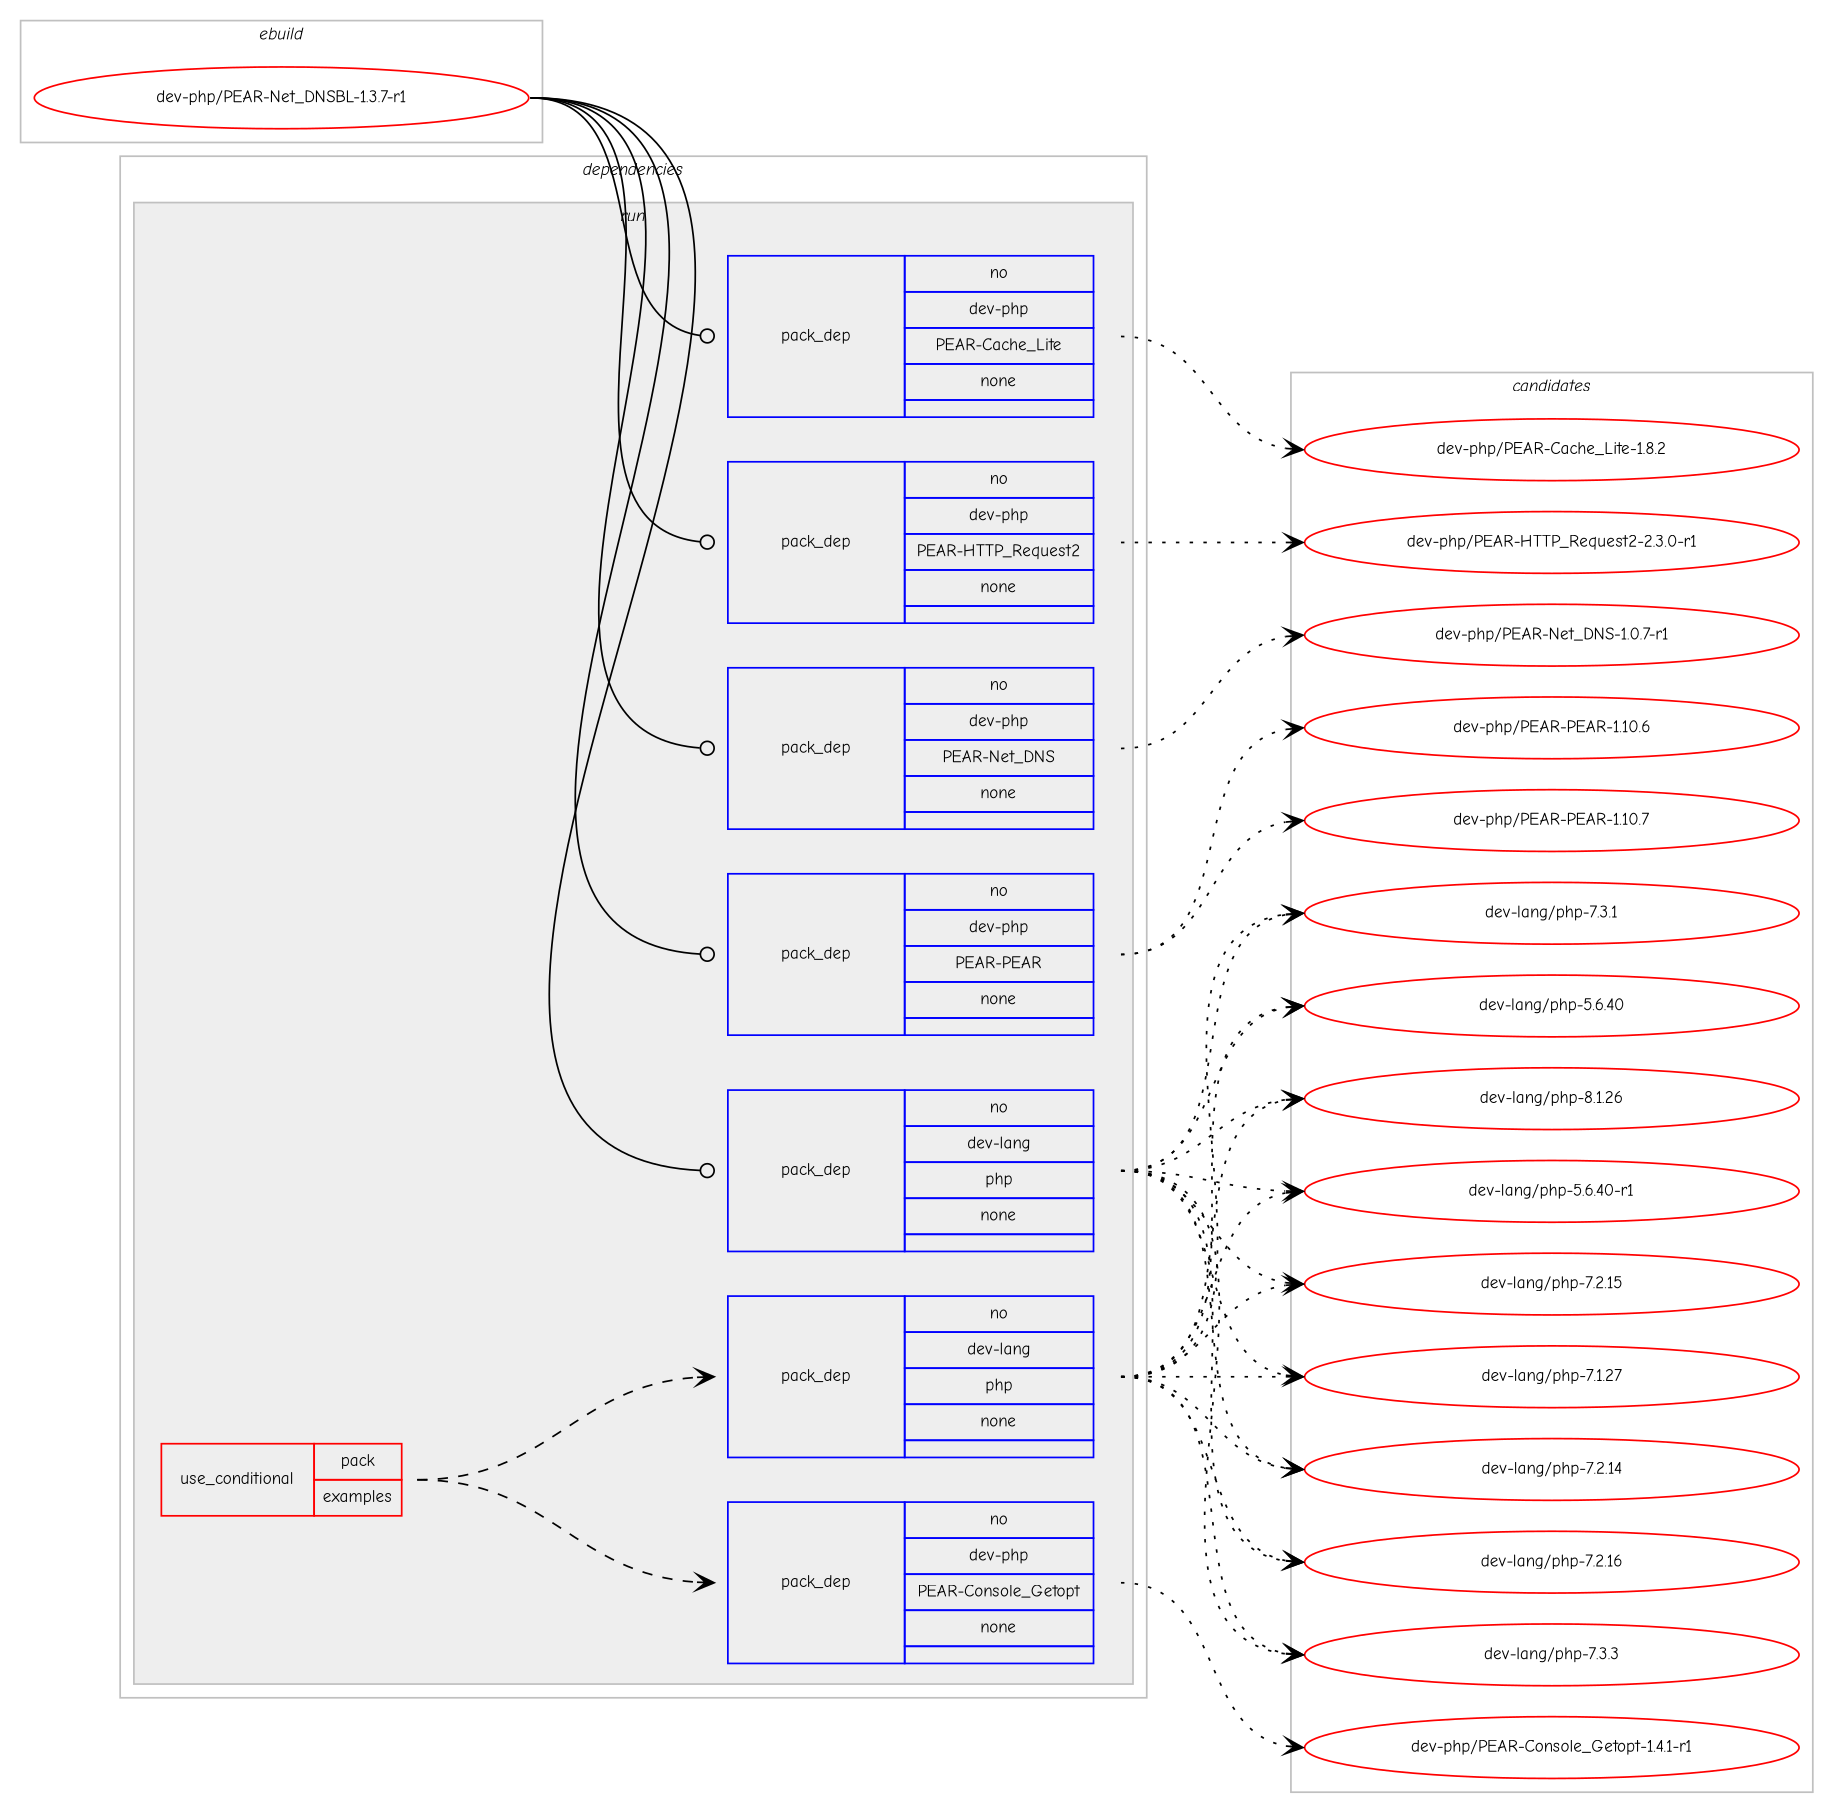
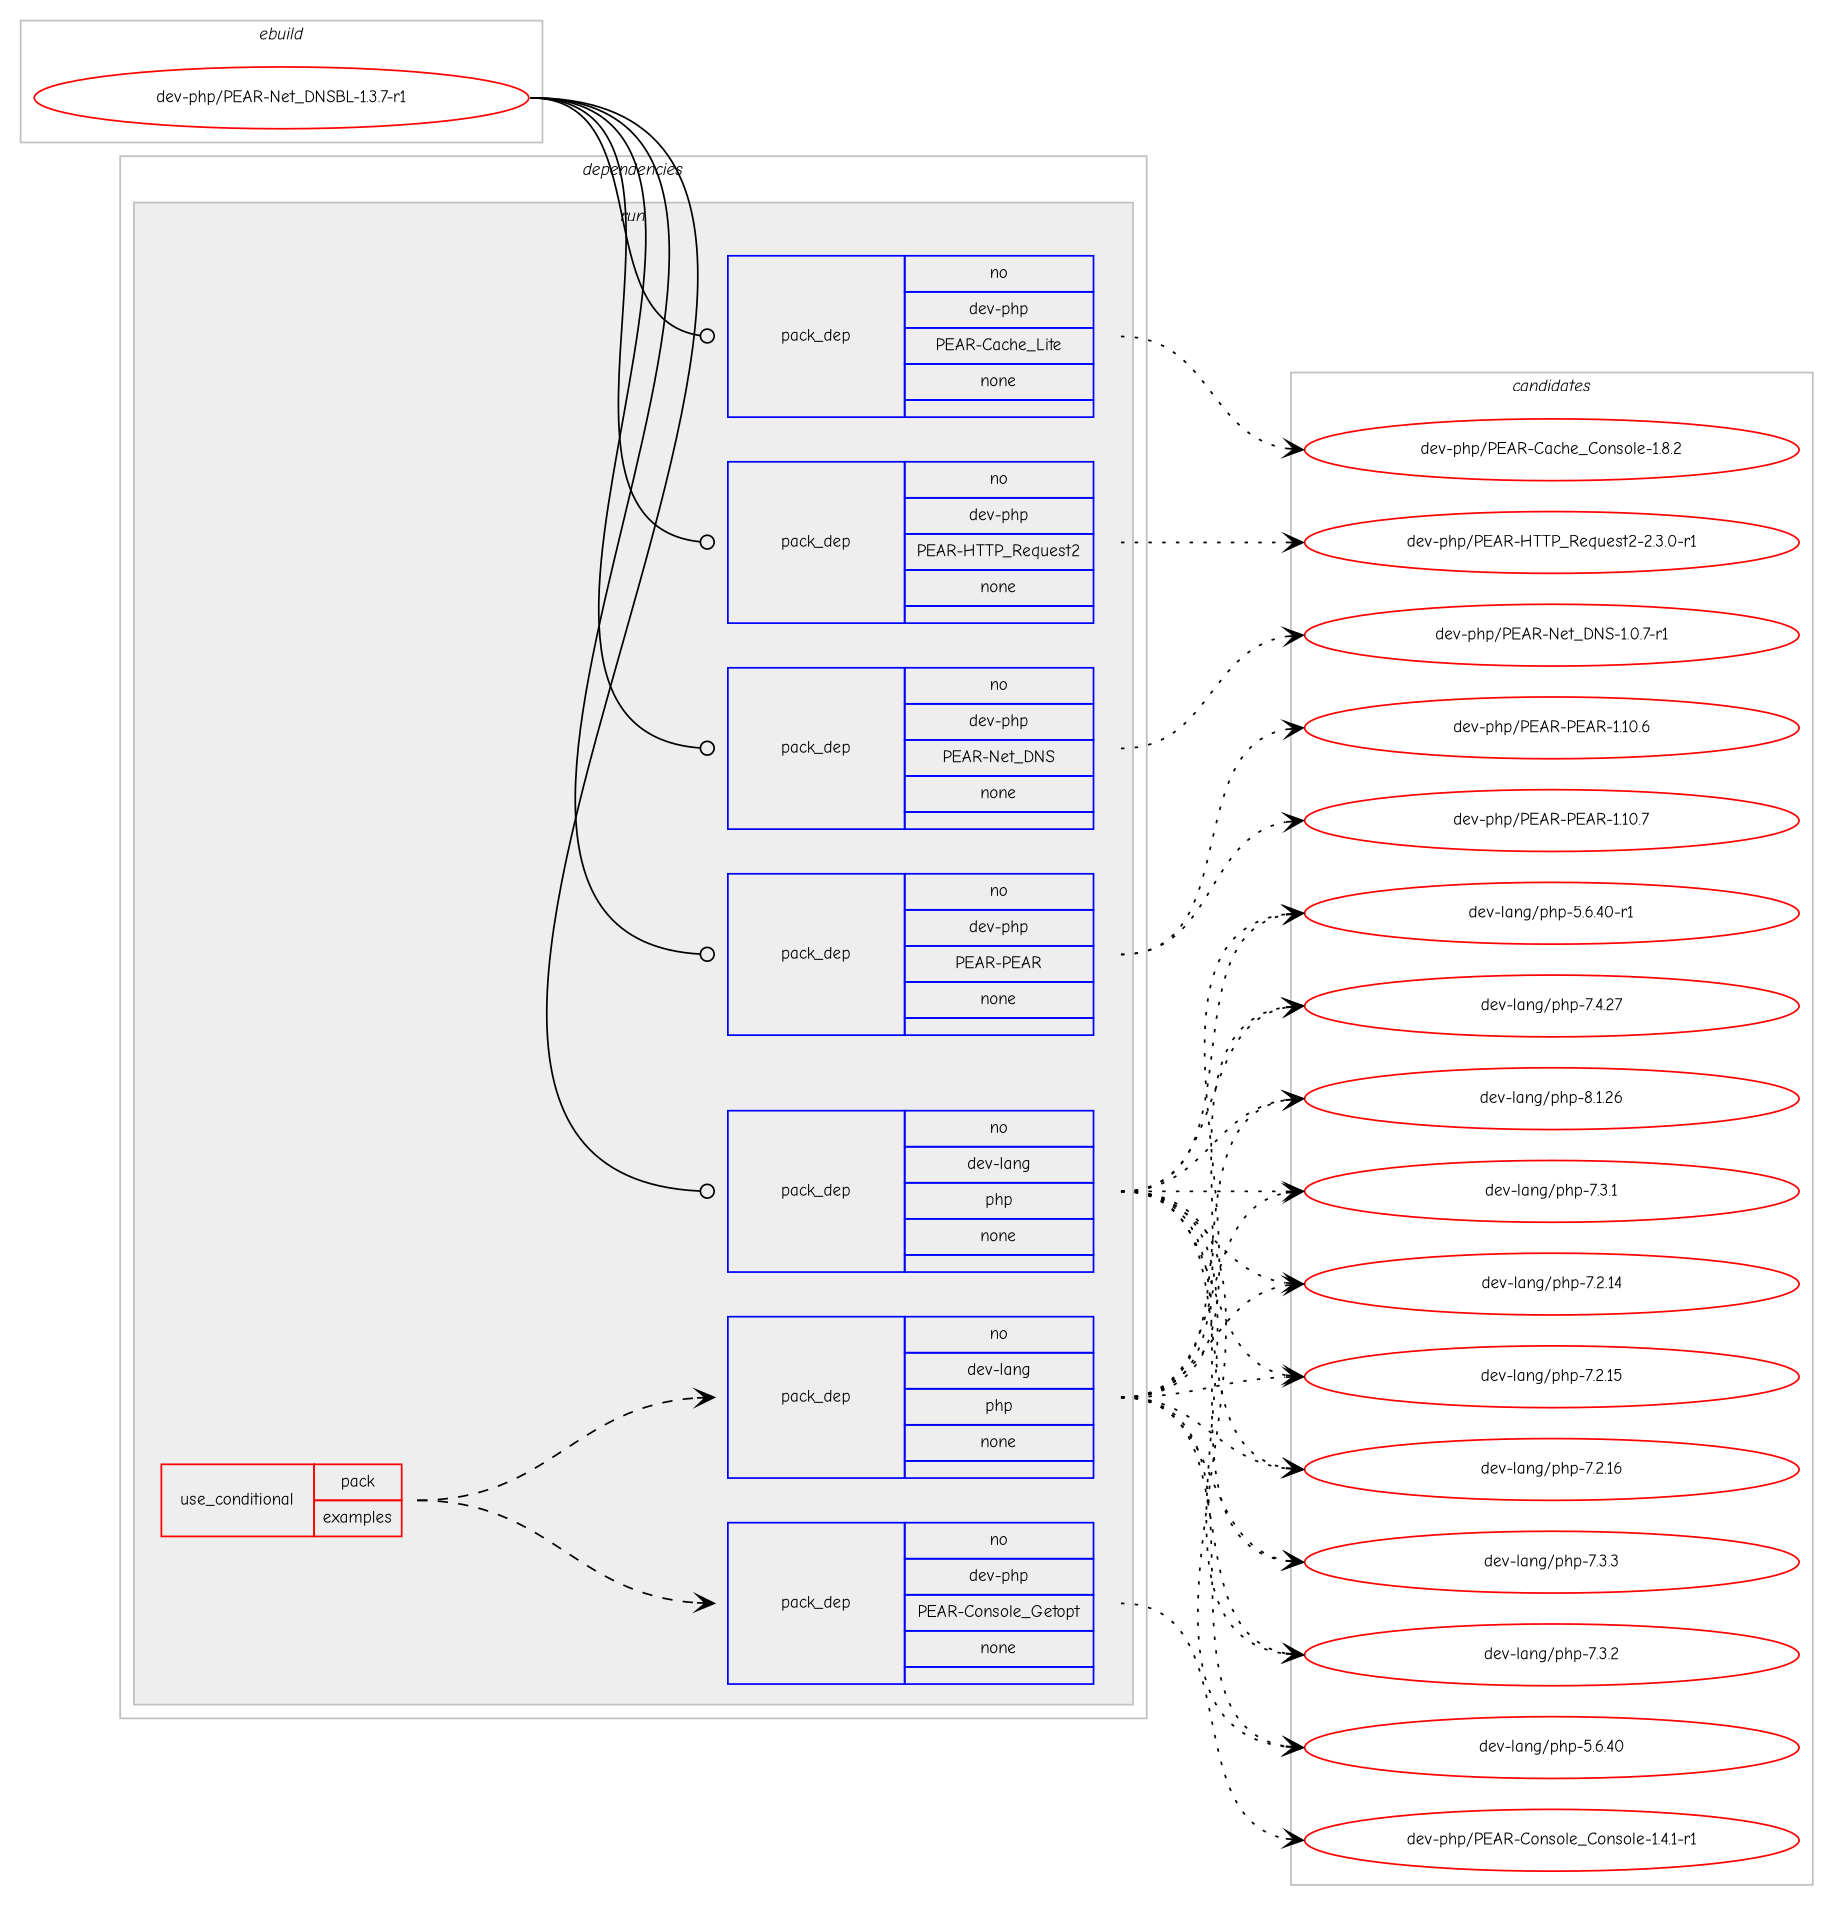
node "dev-php/PEAR-Cache_Lite-1.8.2": label "dev-php/PEAR-Cache_Lite-1.8.2" -> "dev-php/PEAR-Cache_Console-1.8.2"
node "dev-lang/php-7.1.27": label "dev-lang/php-7.1.27" -> "dev-lang/php-7.4.27"
node "dev-lang/php-7.3.2": added
node "dev-php/PEAR-Console_Getopt-1.4.1-r1": label "dev-php/PEAR-Console_Getopt-1.4.1-r1" -> "dev-php/PEAR-Console_Console-1.4.1-r1"
